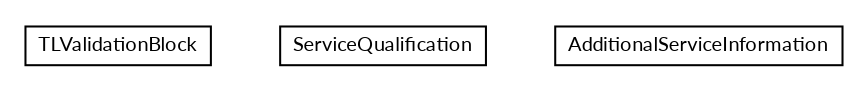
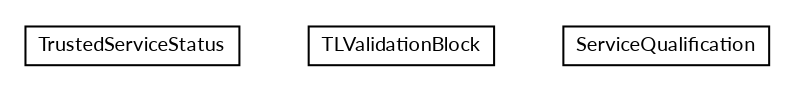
node "TrustedServiceStatus": added
node "AdditionalServiceInformation": removed
